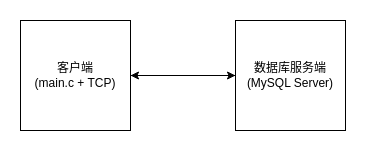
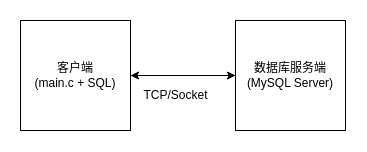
node "客户端 (main.c + TCP)": label "客户端 (main.c + TCP)" -> "客户端 (main.c + SQL)"
node "TCP/Socket": added
